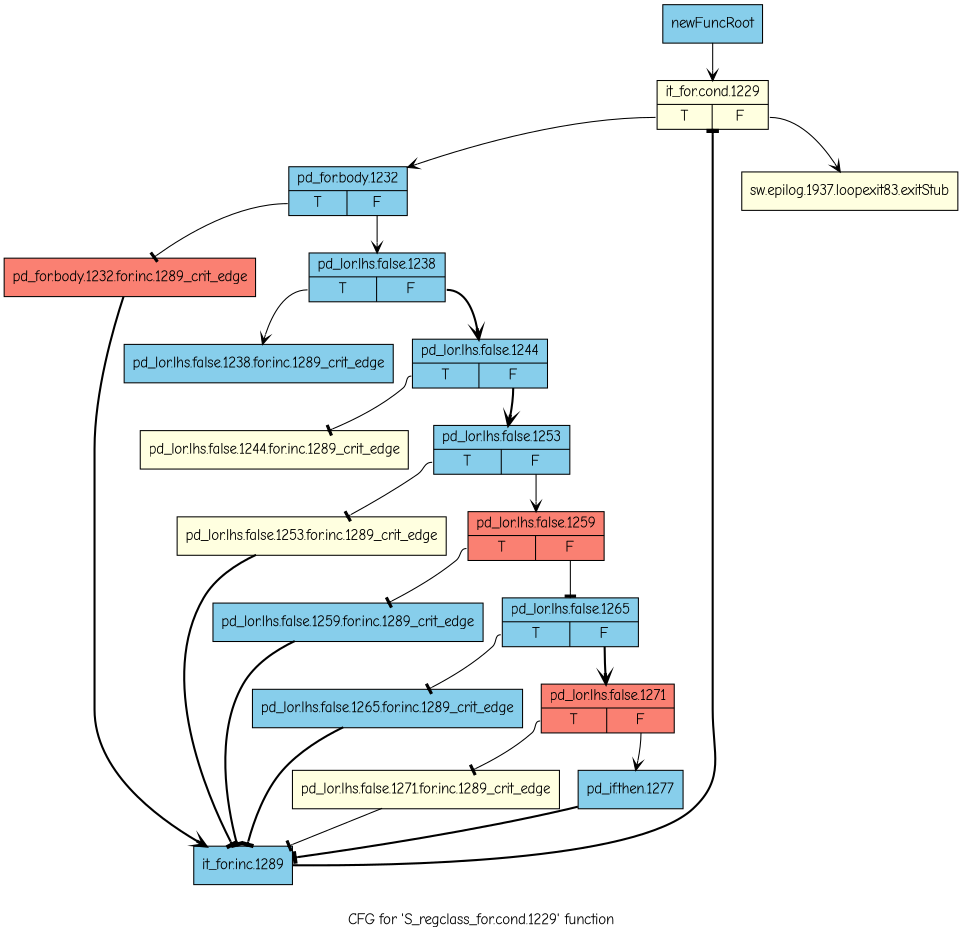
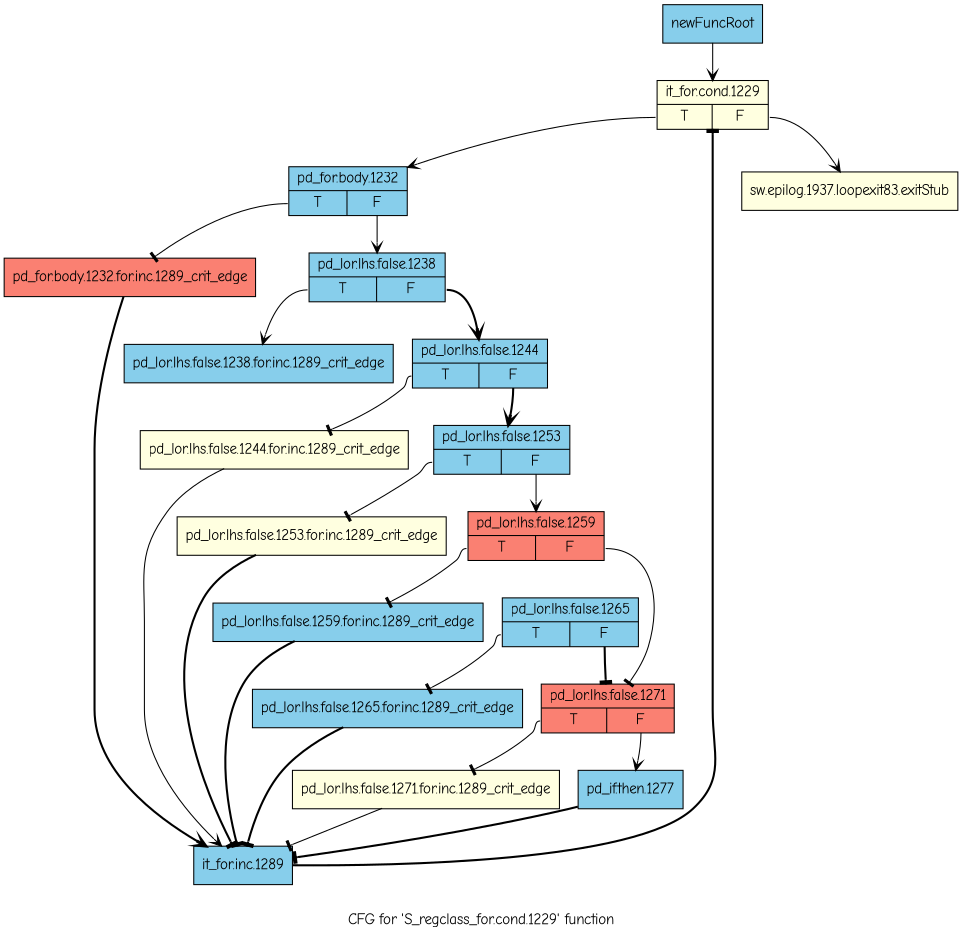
edge "pd_lor.lhs.false.1259" -> "pd_lor.lhs.false.1265": now "pd_lor.lhs.false.1259" -> "pd_lor.lhs.false.1271"
edge "pd_lor.lhs.false.1244.for.inc.1289_crit_edge" -> "it_for.inc.1289": added
edge "pd_lor.lhs.false.1265" -> "pd_lor.lhs.false.1271": arrowhead vee -> tee
